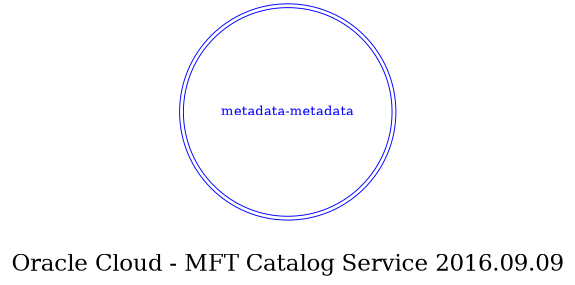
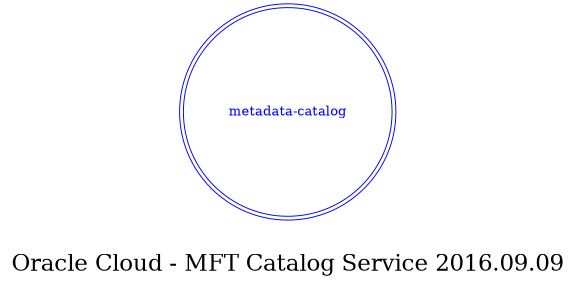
node "metadata-metadata": label "metadata-metadata" -> "metadata-catalog"
